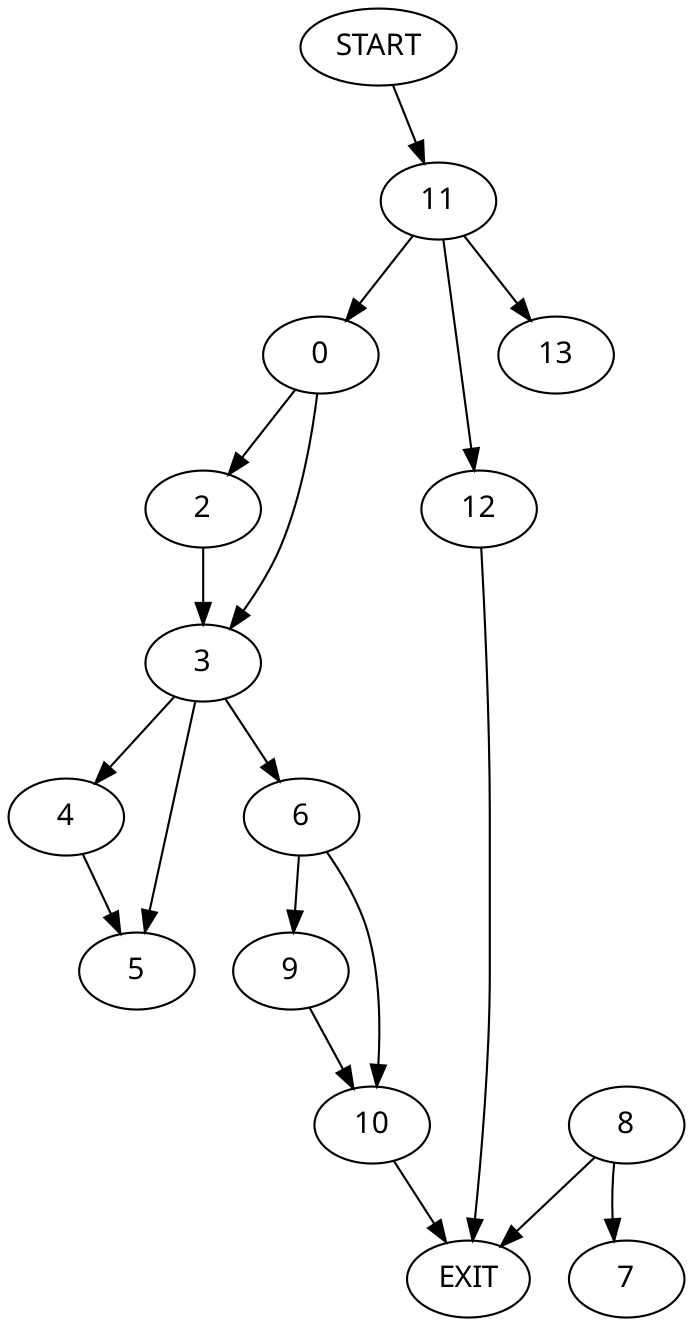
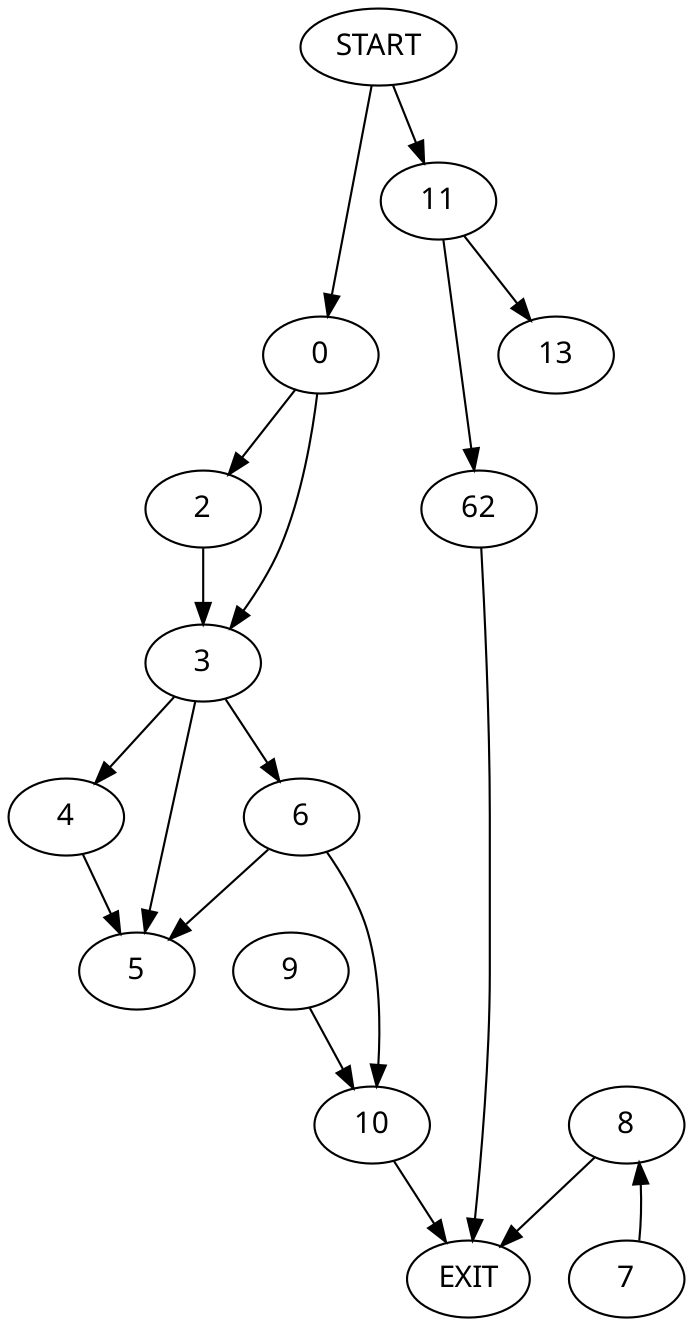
edge "11" -> "0": now "START" -> "0"
node "12": label "12" -> "62"
edge "6" -> "9": now "6" -> "5"
edge "8" -> "7": reversed
